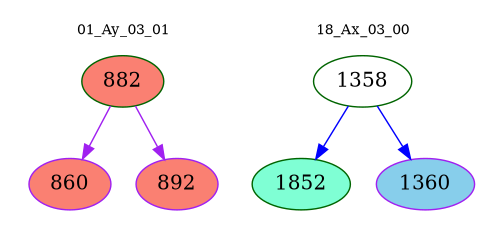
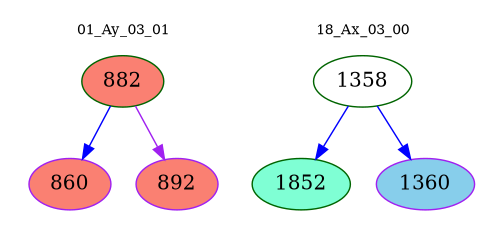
edge "882" -> "860": color purple -> blue
